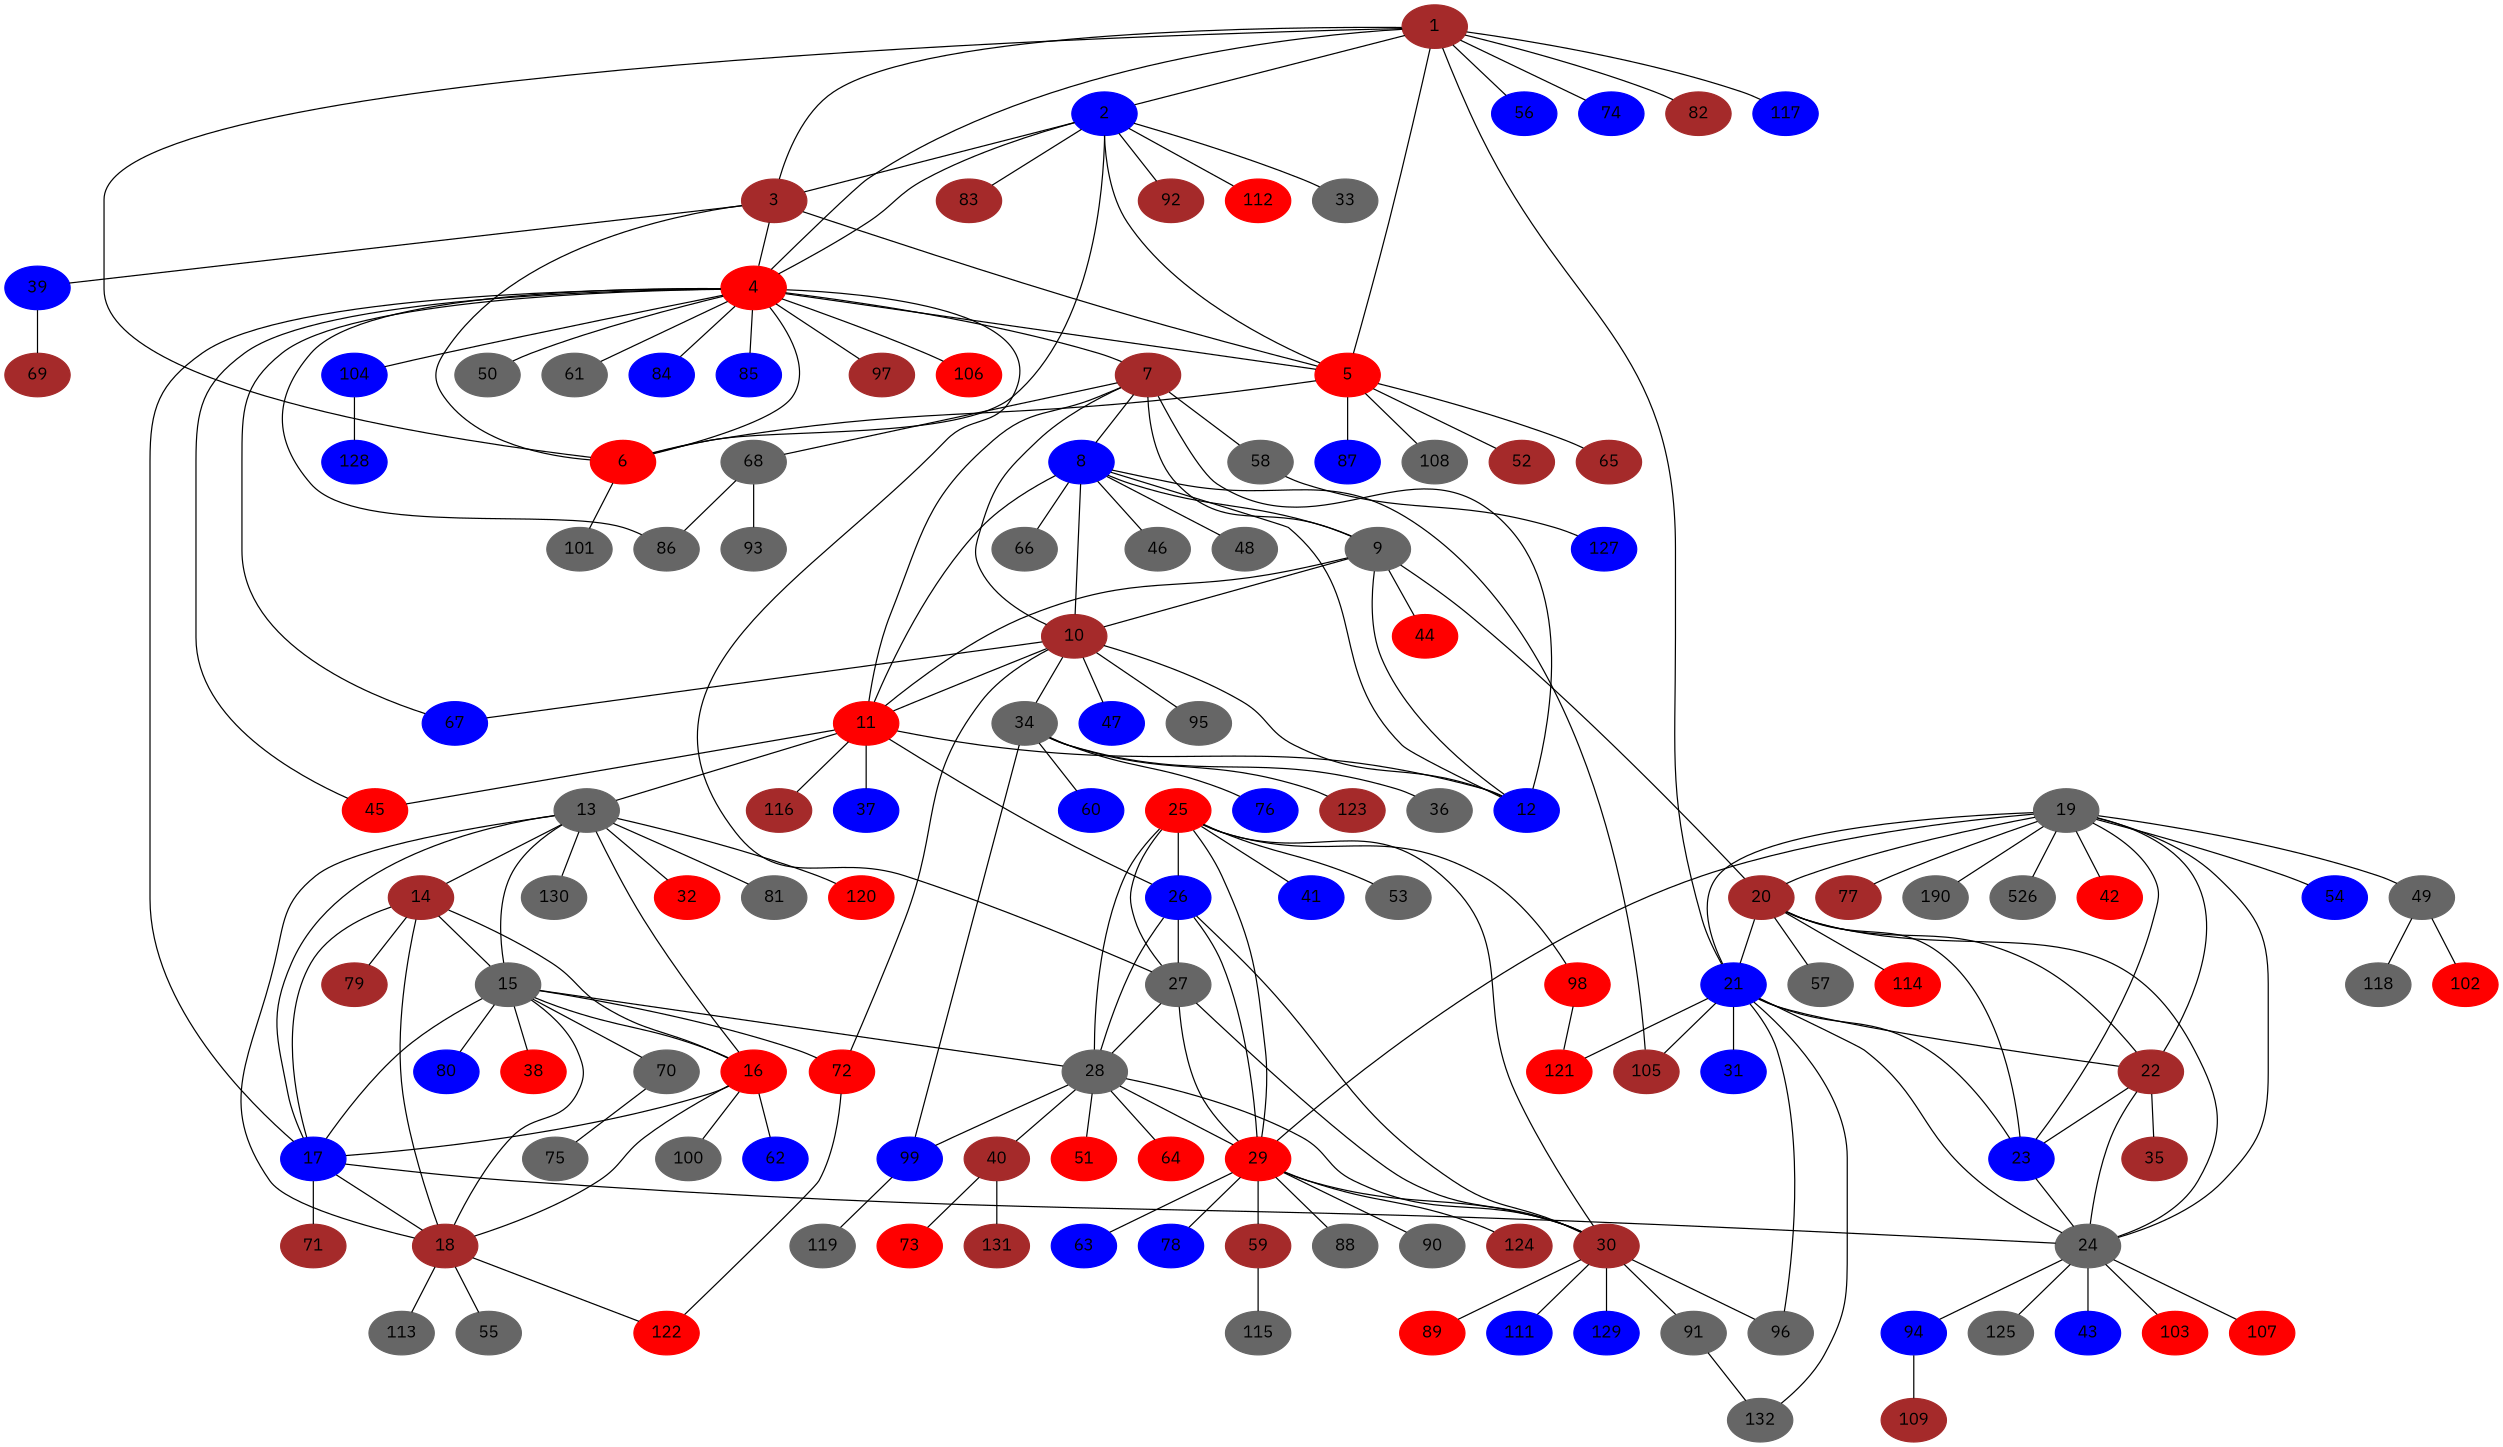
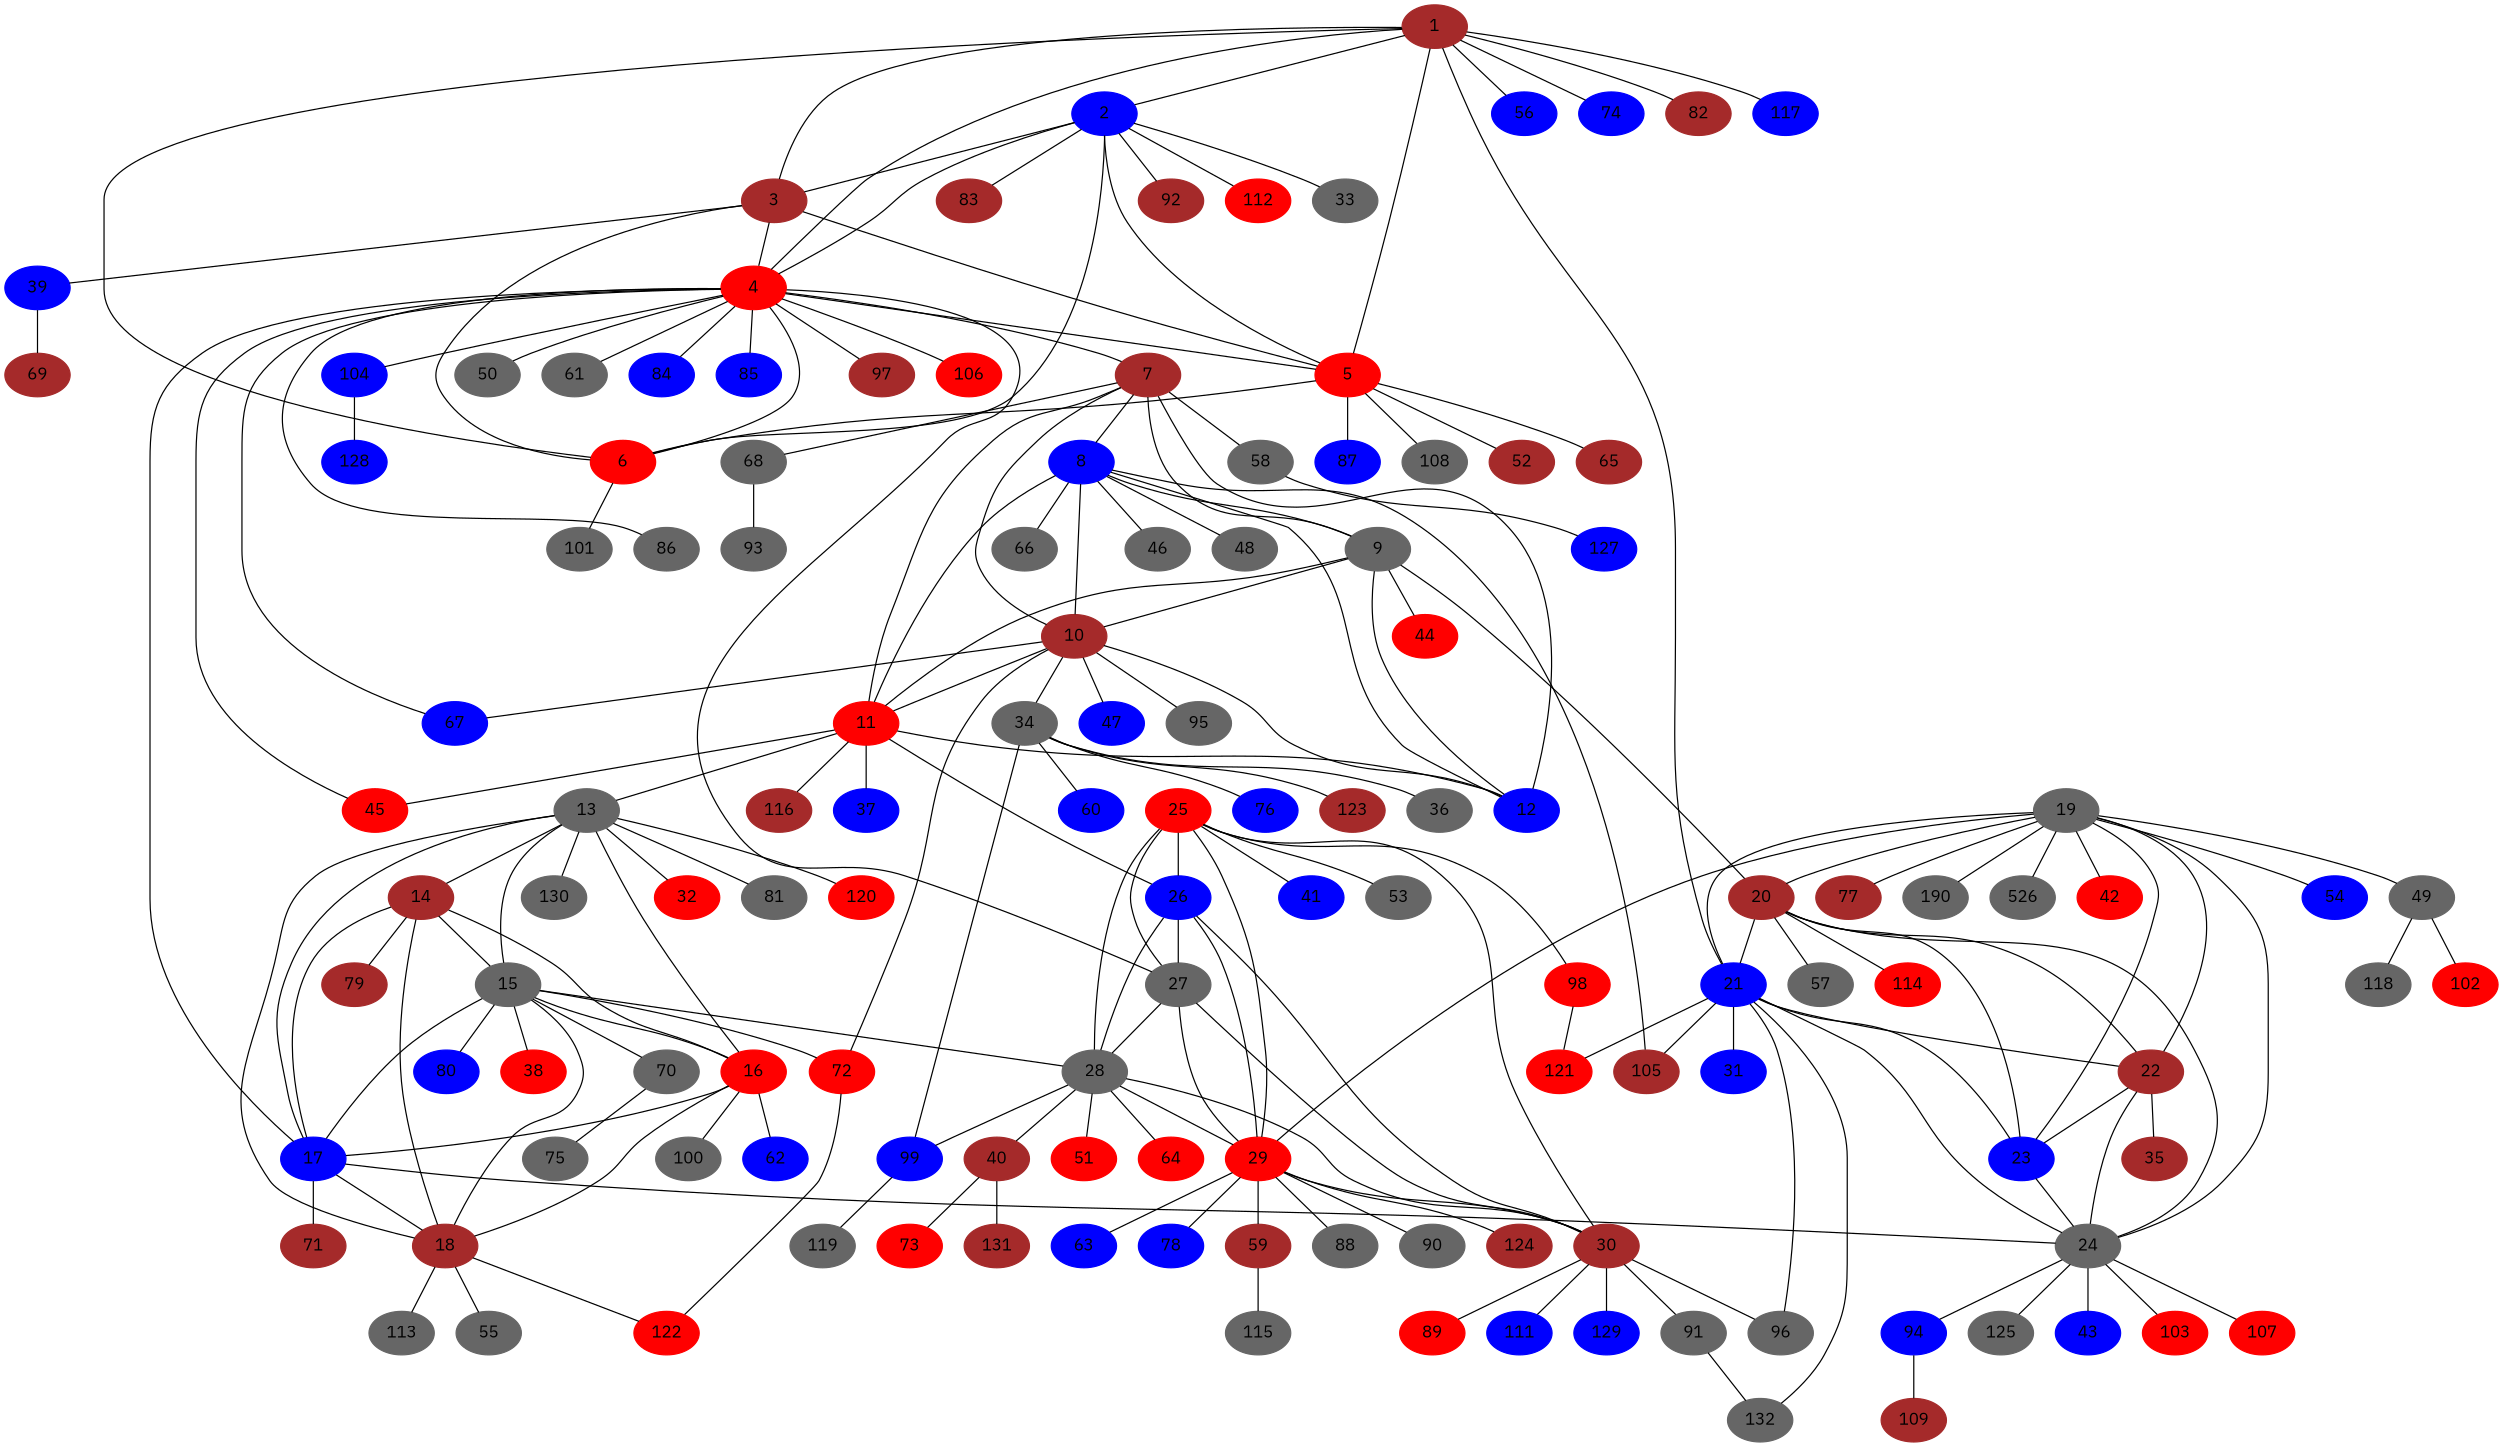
edge "68" -- "86": removed
